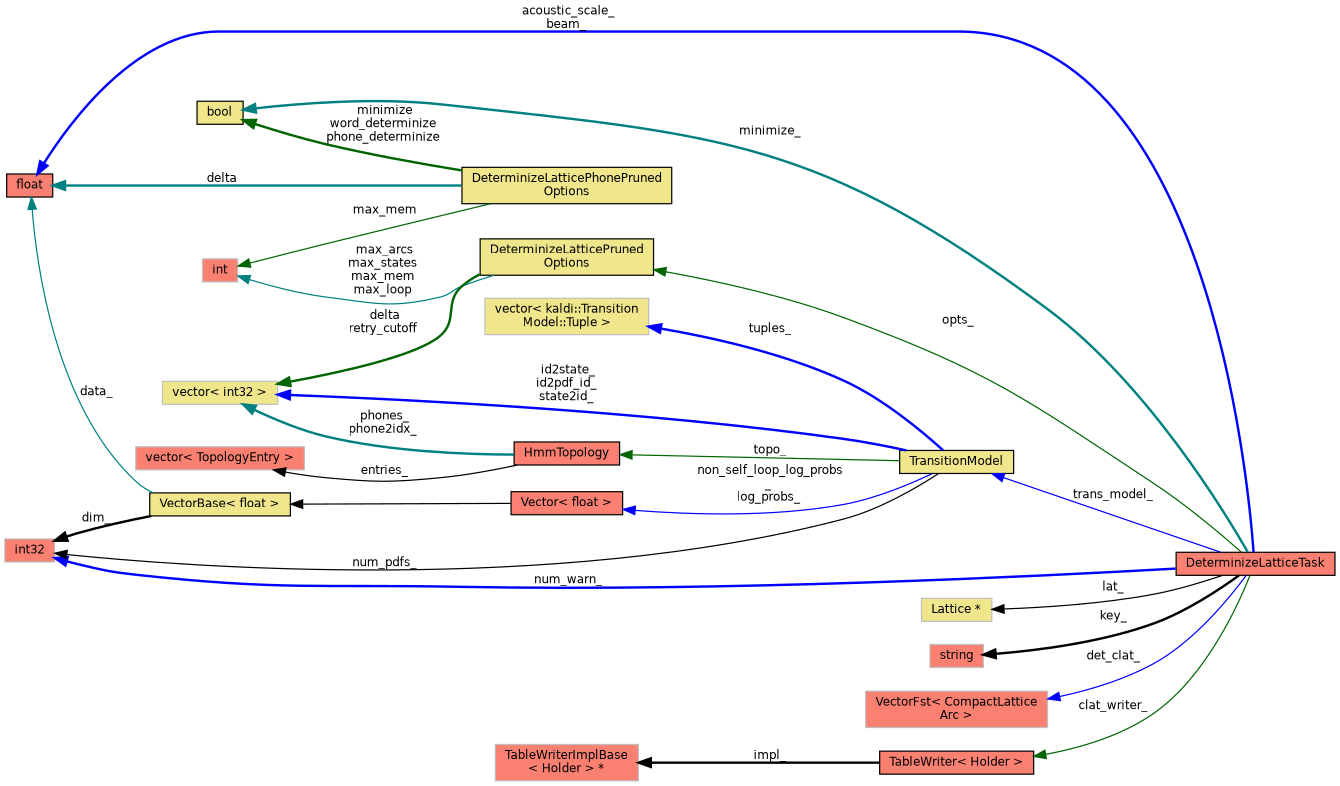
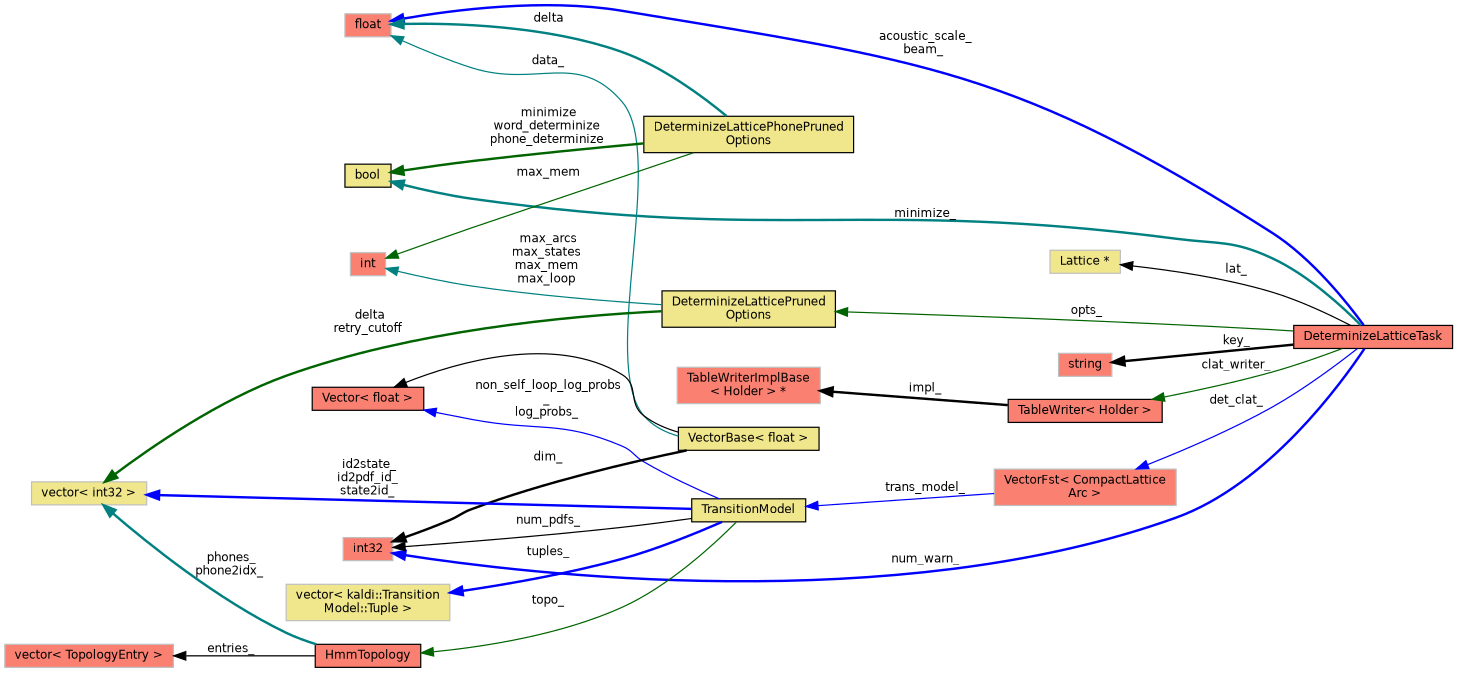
node "float": color black -> grey75
edge "Vector< float >" -> "VectorBase< float >": reversed
edge "DeterminizeLatticeTask" -> "TransitionModel": now "VectorFst< CompactLattice Arc >" -> "TransitionModel"
